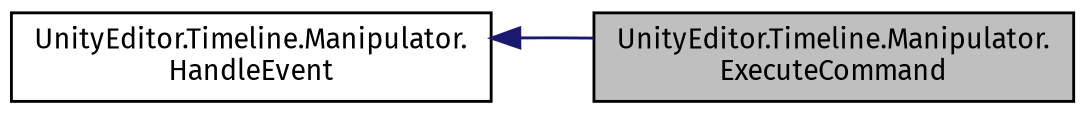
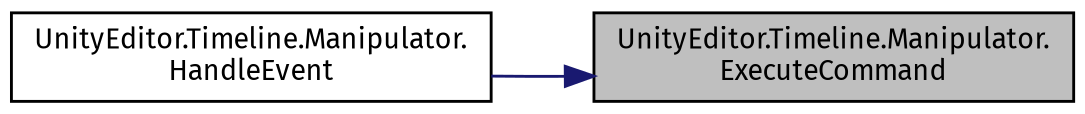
edge "UnityEditor.Timeline.Manipulator. ExecuteCommand" -> "UnityEditor.Timeline.Manipulator. HandleEvent": reversed
